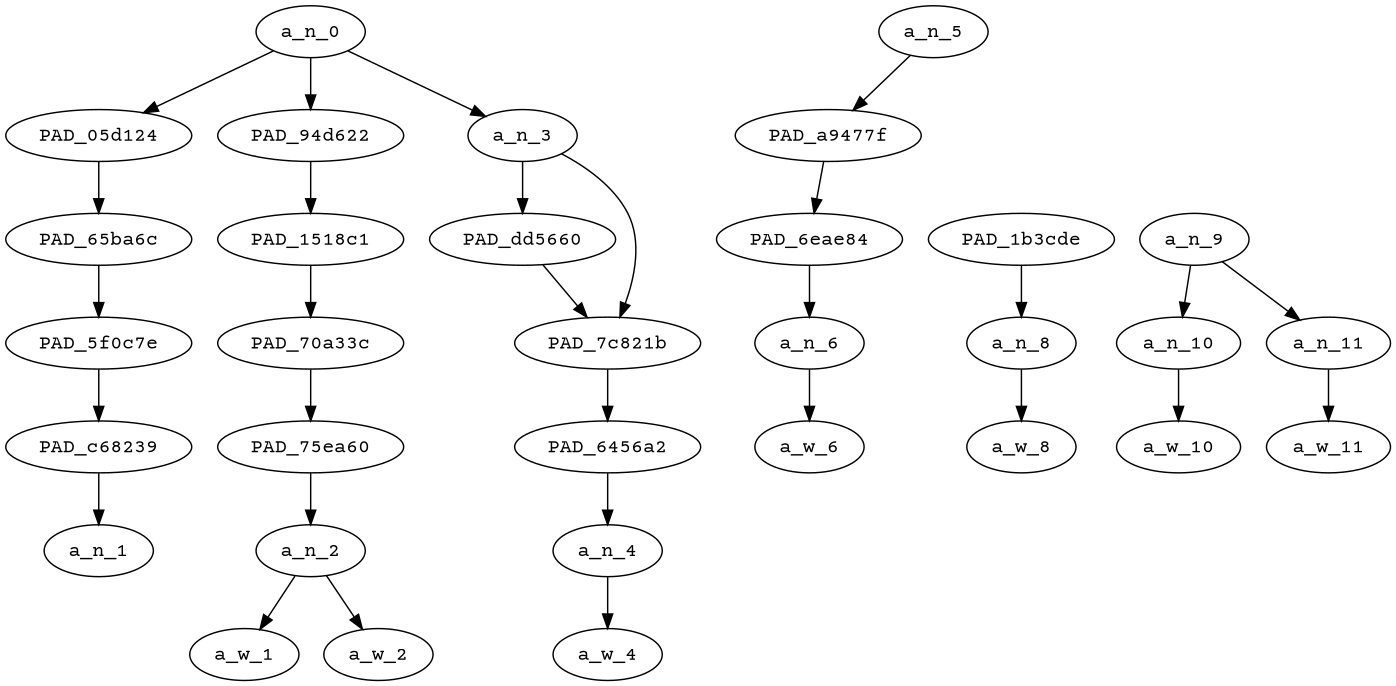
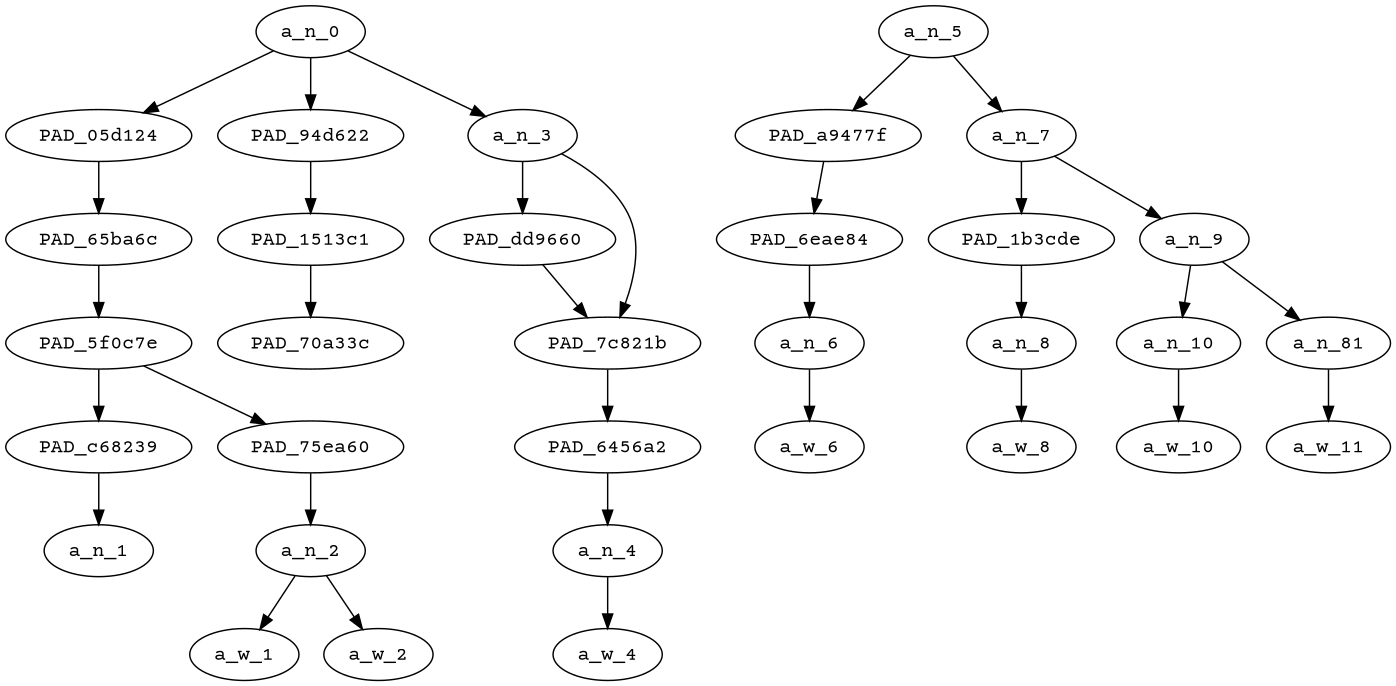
node "a_n_7": added
node "PAD_1518c1": label "PAD_1518c1" -> "PAD_1513c1"
node "PAD_dd5660": label "PAD_dd5660" -> "PAD_dd9660"
node "a_n_11": label "a_n_11" -> "a_n_81"
edge "PAD_70a33c" -> "PAD_75ea60": now "PAD_5f0c7e" -> "PAD_75ea60"
